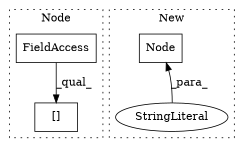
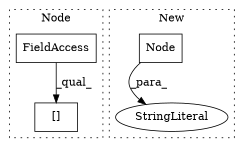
edge "StringLiteral" -> "Node": reversed
